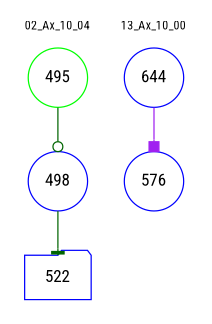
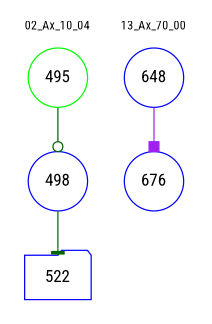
cluster "13_Ax_10_00": label "13_Ax_10_00" -> "13_Ax_70_00"
node "644": label "644" -> "648"
node "576": label "576" -> "676"
